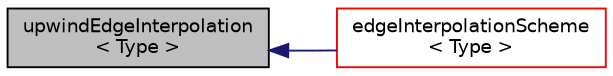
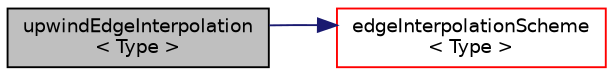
edge "edgeInterpolationScheme < Type >" -> "upwindEdgeInterpolation < Type >": reversed
